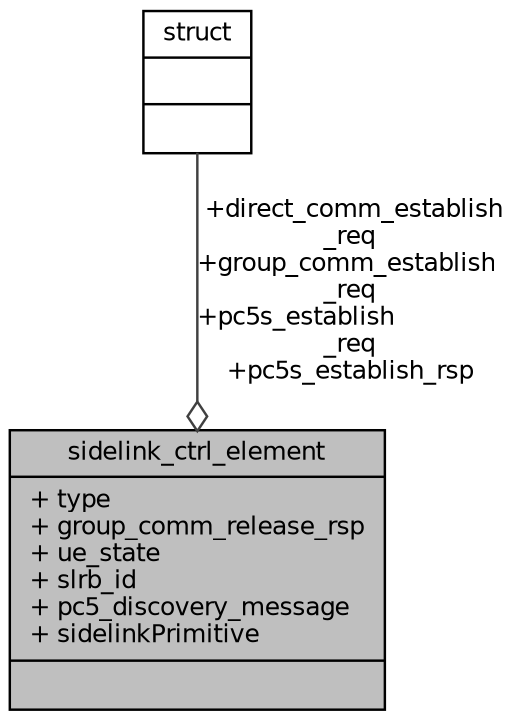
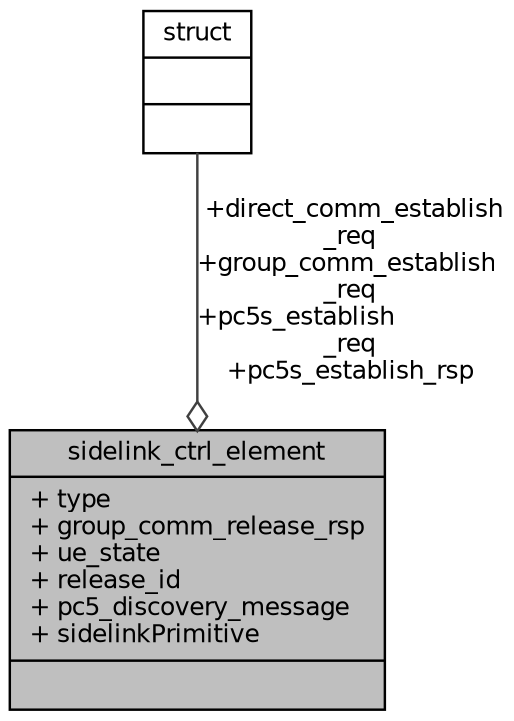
node "sidelink_ctrl_element": text "+ slrb_id" -> "+ release_id"
